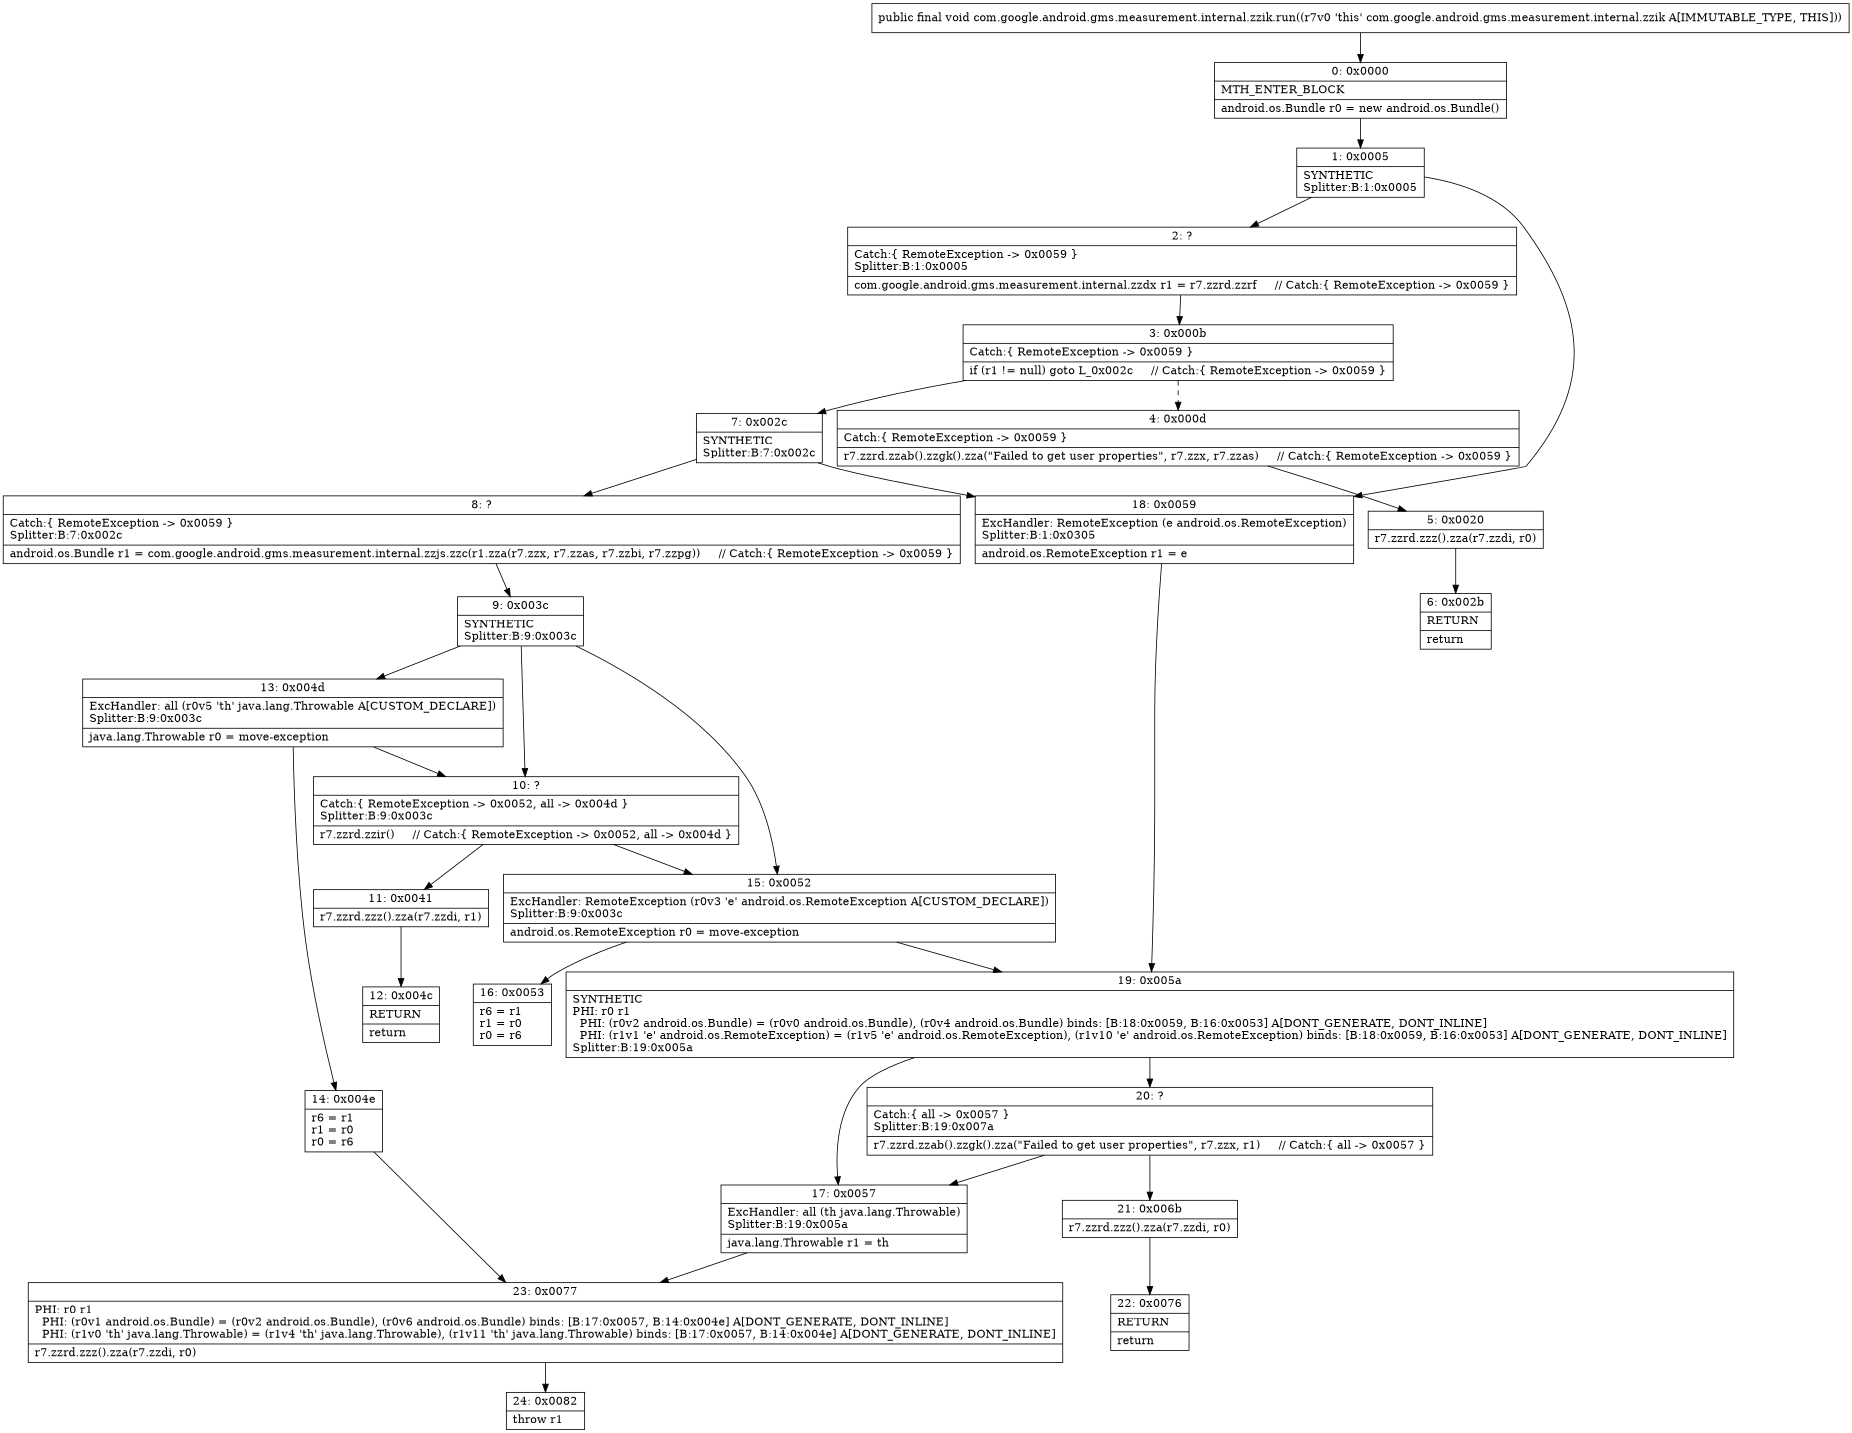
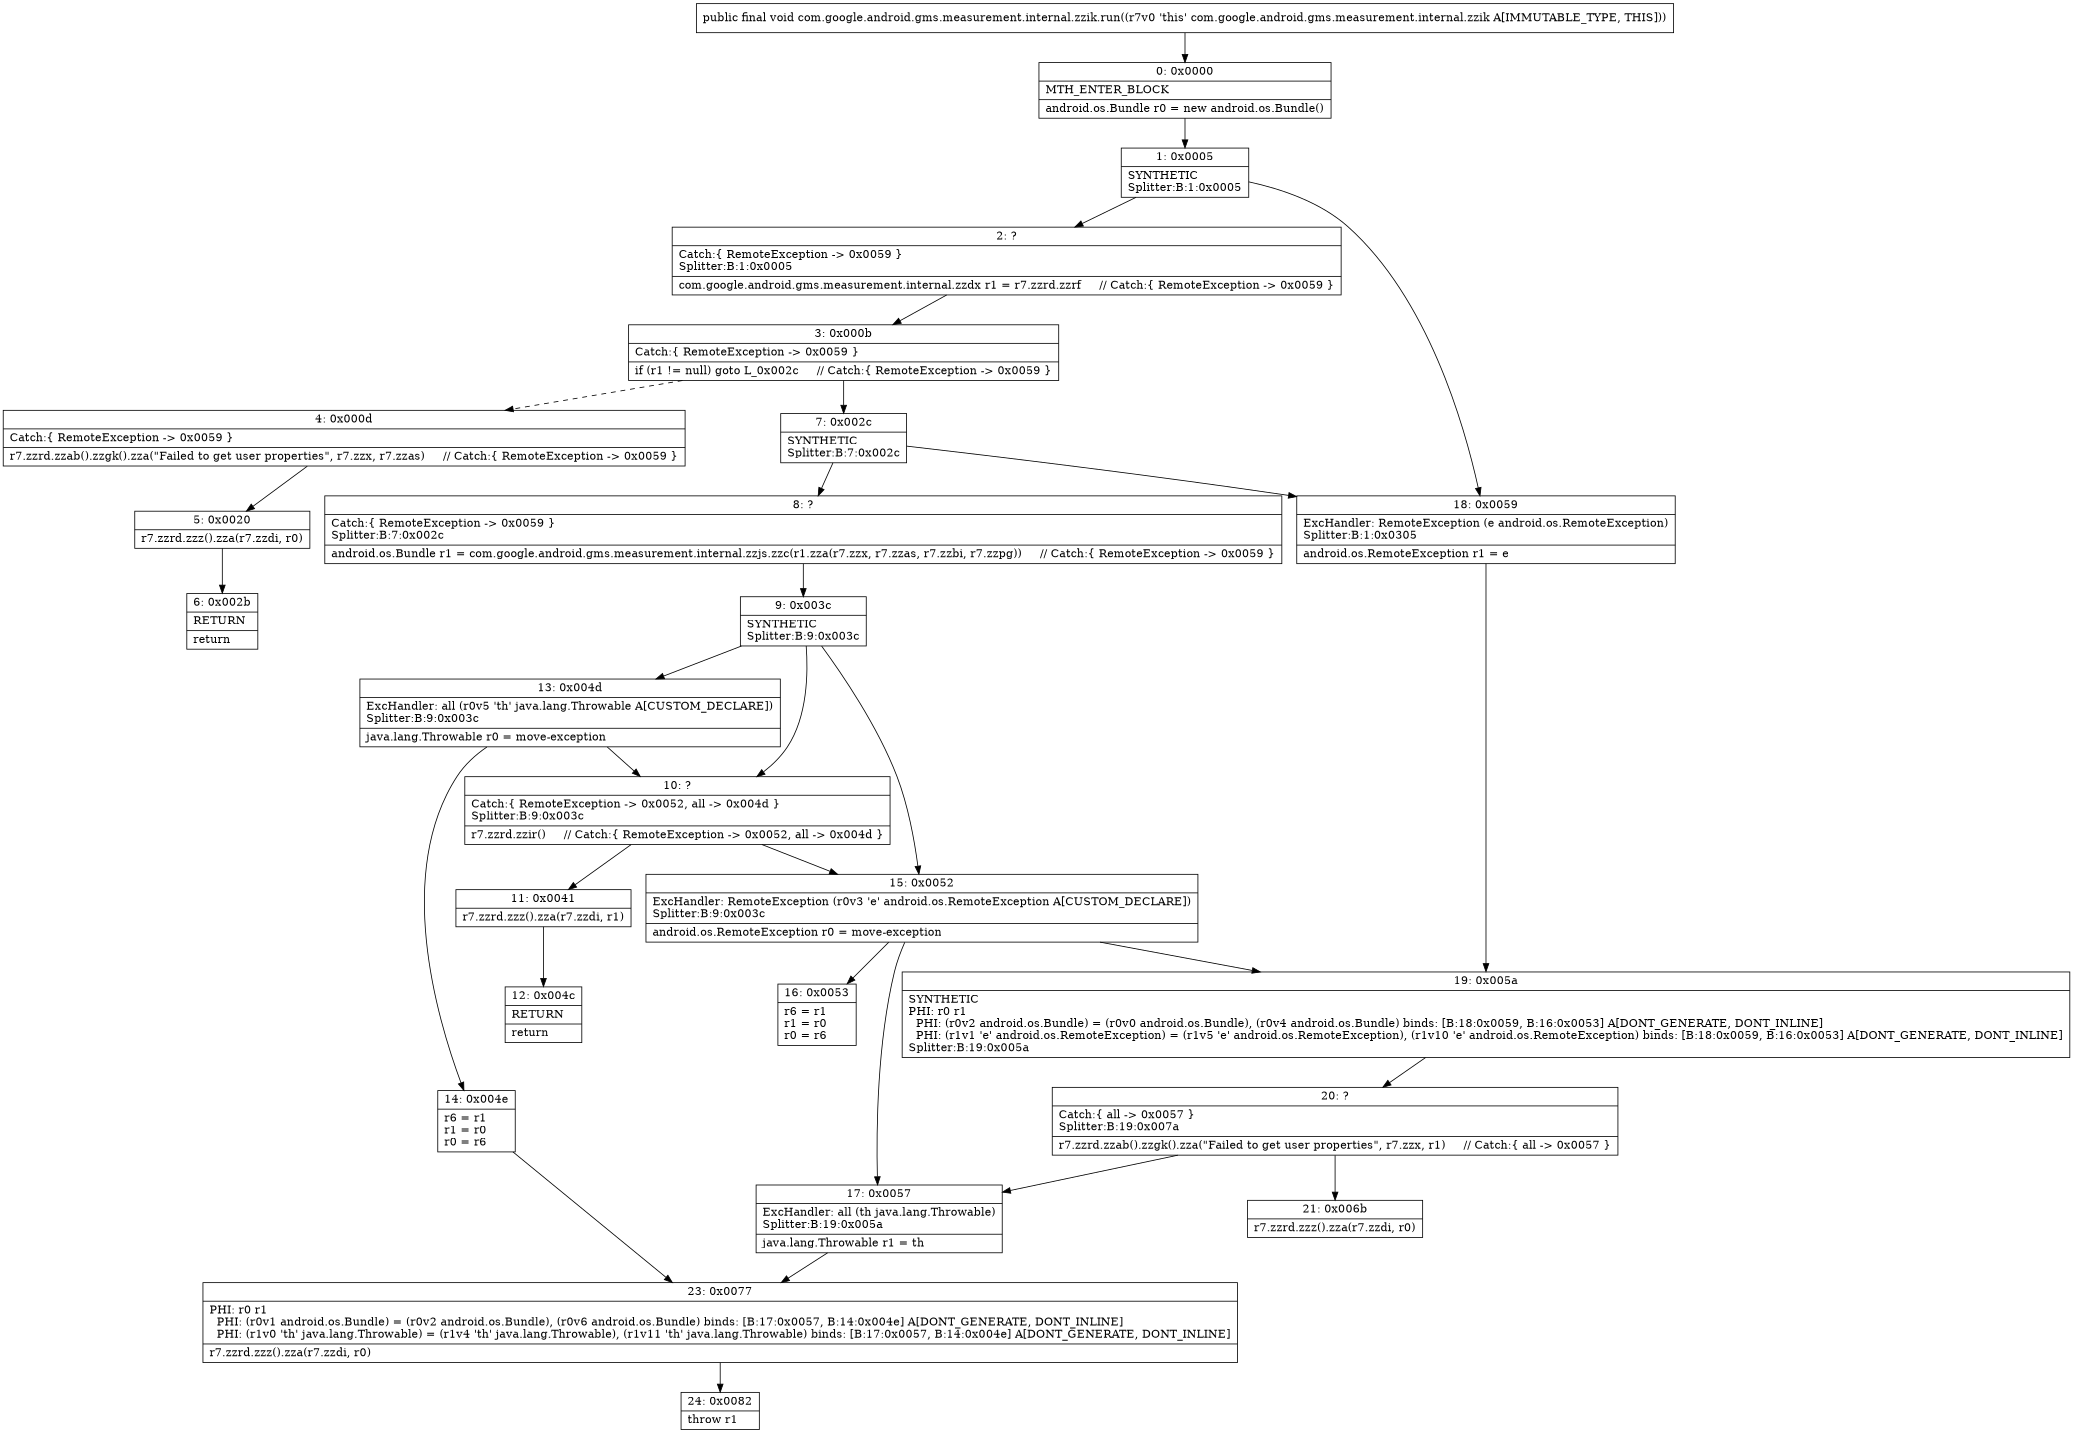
edge "19: 0x005a" -> "17: 0x0057": now "15: 0x0052" -> "17: 0x0057"
node "22: 0x0076": removed
